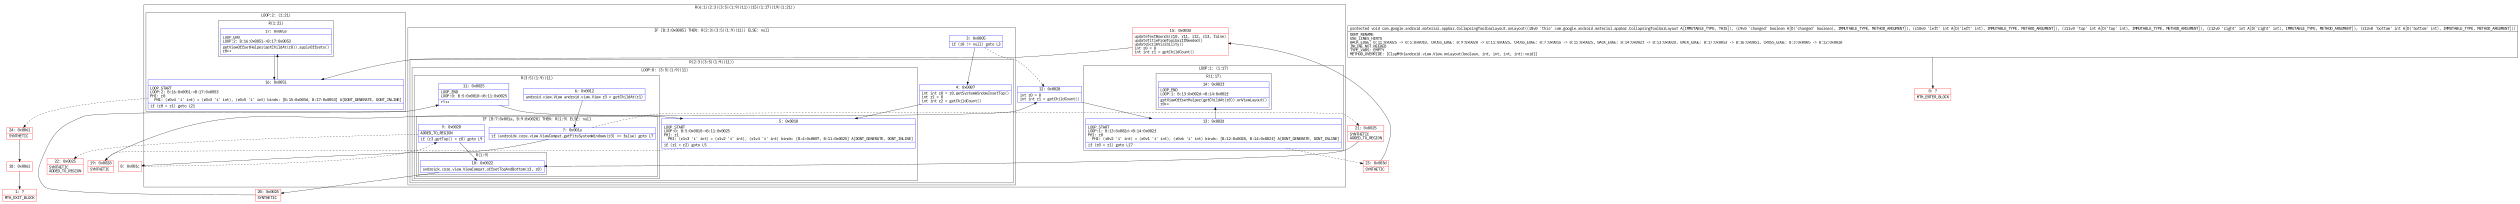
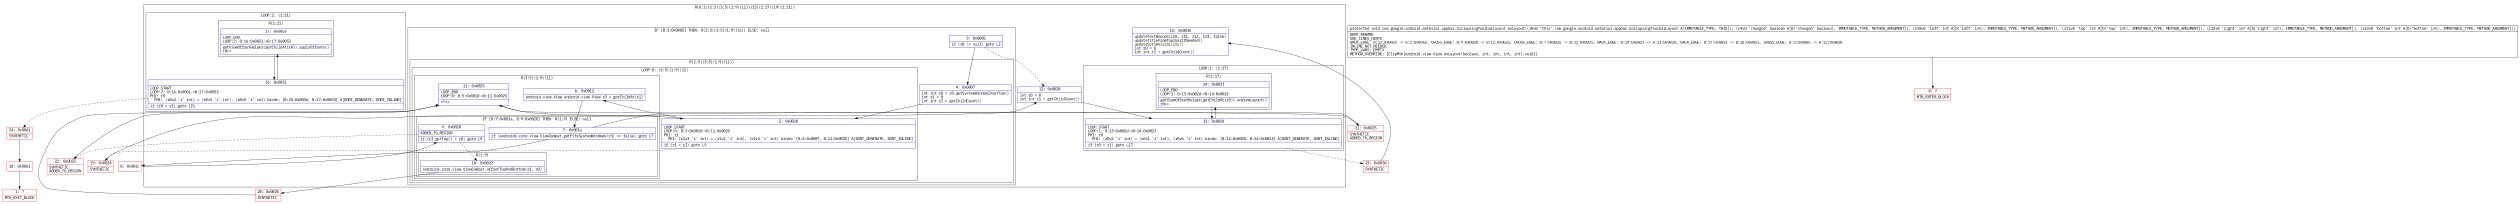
node "15: 0x003d": color red -> blue
edge "15: 0x003d" -> "16: 0x0051": removed
edge "5: 0x0010" -> "6: 0x0012": added
edge "7: 0x001a" -> "21: 0x0025": style dashed -> solid
edge "14: 0x002f" -> "13: 0x002d": added
edge "22: 0x0025" -> "11: 0x0025": added
edge "9: 0x0020" -> "10: 0x0022": style solid -> dashed
edge "8: 0x001c" -> "9: 0x0020": style dashed -> solid
edge "21: 0x0025" -> "10: 0x0022": now "21: 0x0025" -> "11: 0x0025"
